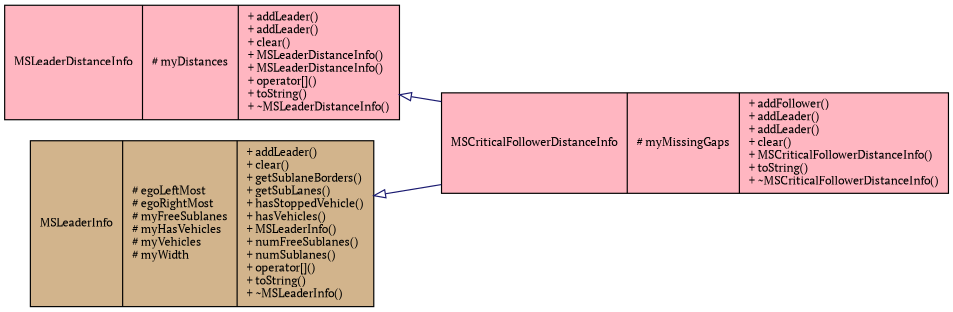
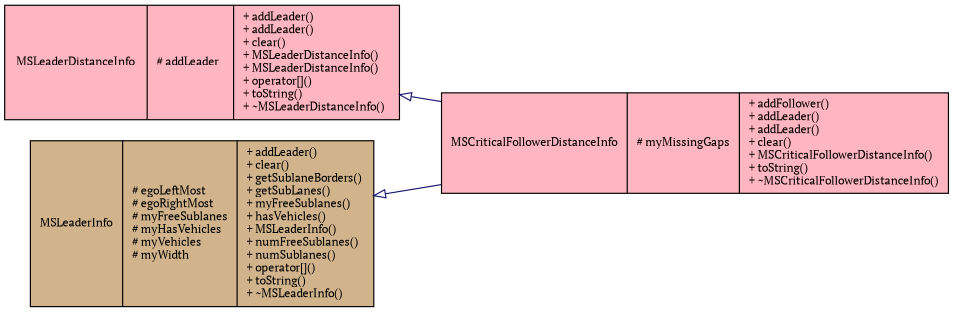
node "MSLeaderDistanceInfo": text "# myDistances" -> "# addLeader"
node "MSLeaderInfo": text "+ hasStoppedVehicle()" -> "+ myFreeSublanes()"
